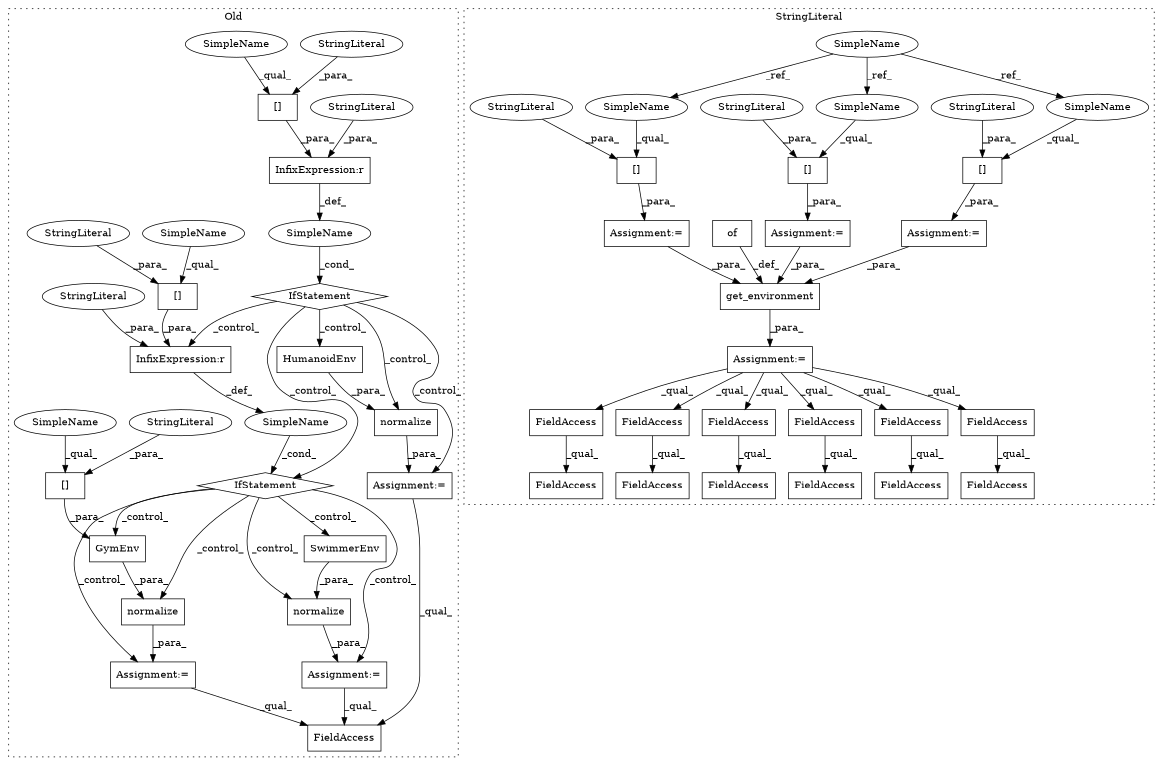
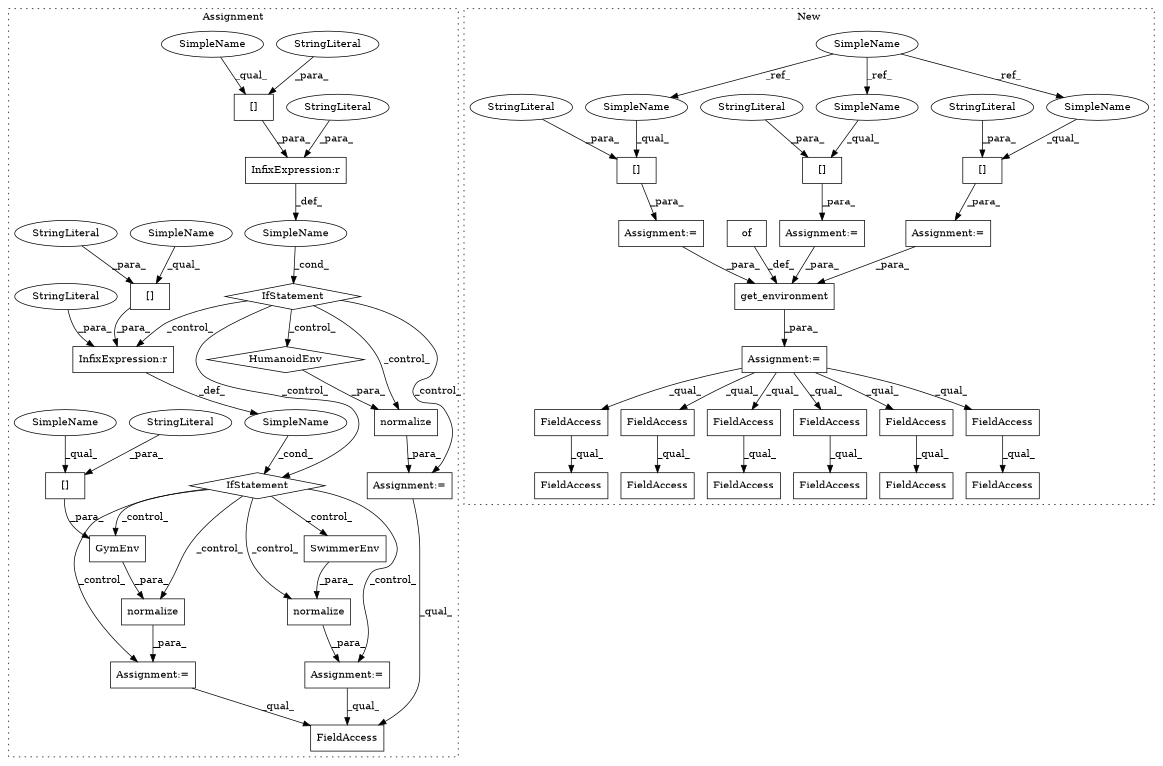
cluster "Old": label "Old" -> "Assignment"
cluster "StringLiteral": label "StringLiteral" -> "New"
node "HumanoidEnv": shape box -> diamond
